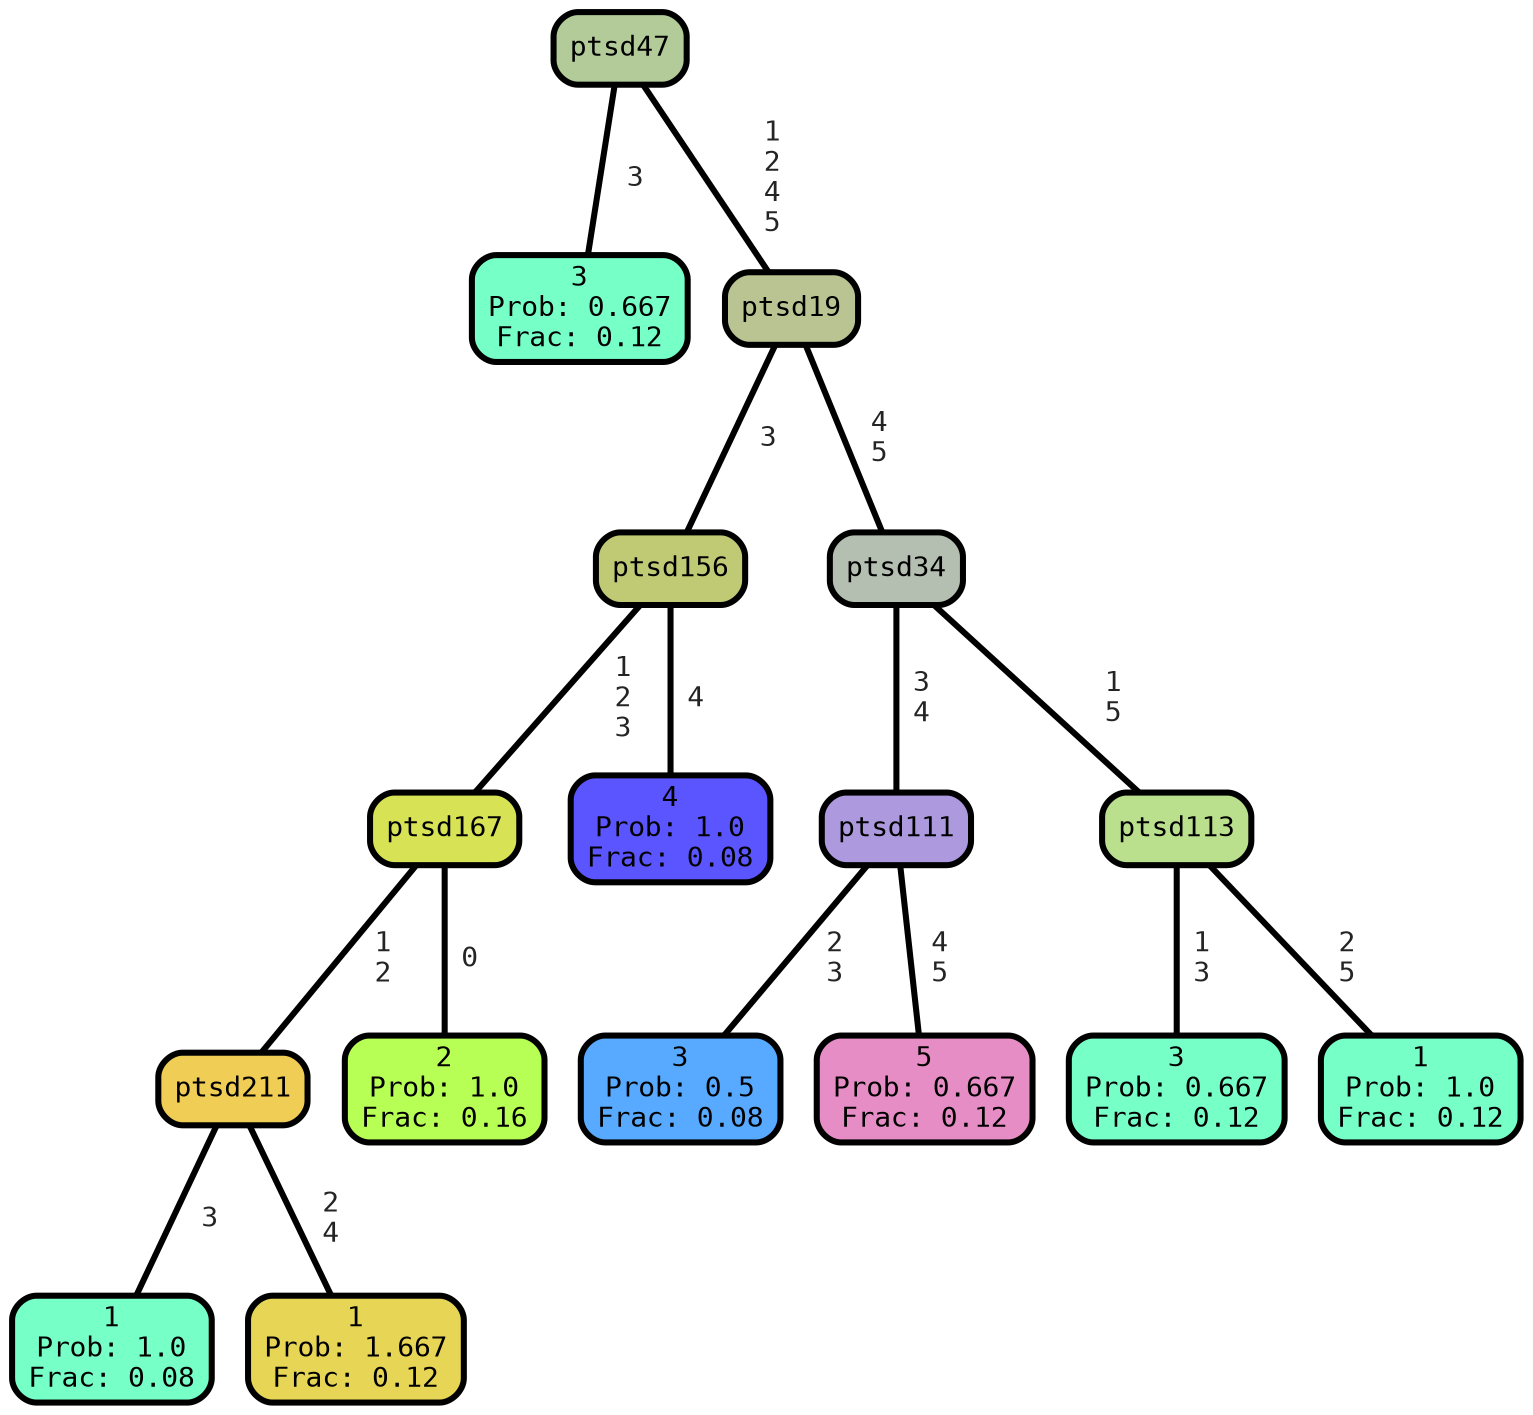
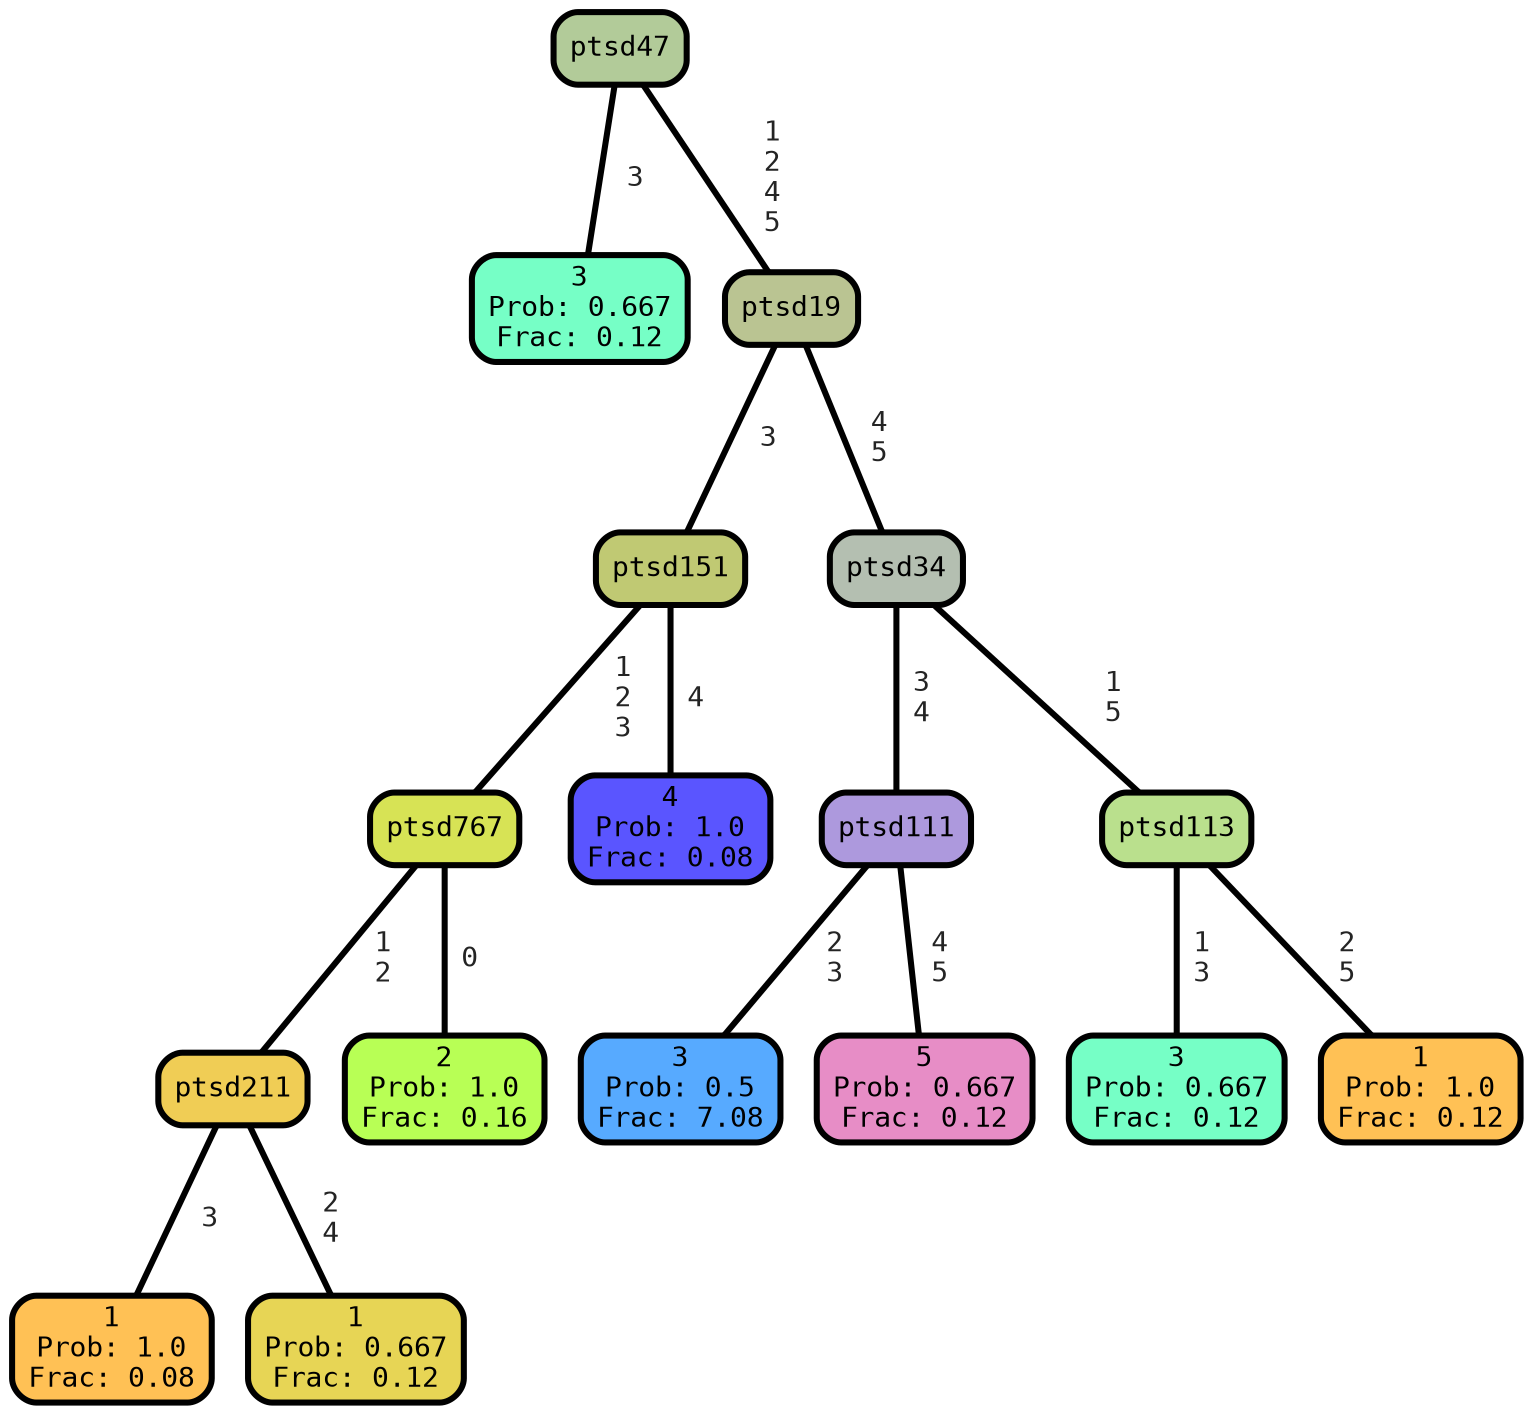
node "ptsd156": label "ptsd156" -> "ptsd151"
node "ptsd167": label "ptsd167" -> "ptsd767"
node "3 Prob: 0.5 Frac: 0.08": label "3 Prob: 0.5 Frac: 0.08" -> "3 Prob: 0.5 Frac: 7.08"
node "1 Prob: 1.0 Frac: 0.12": fillcolor #76ffc6 -> #ffc155
node "1 Prob: 1.0 Frac: 0.08": fillcolor #76ffc6 -> #ffc155
node "1 Prob: 1.667 Frac: 0.12": label "1 Prob: 1.667 Frac: 0.12" -> "1 Prob: 0.667 Frac: 0.12"
